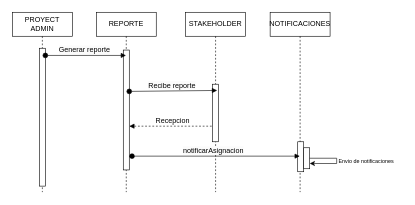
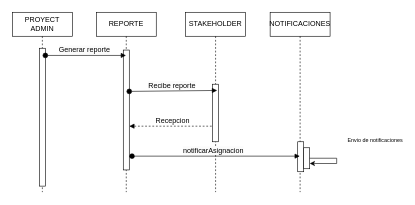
node "Envio de notificaciones": moved (366, 161) -> (375, 140)
